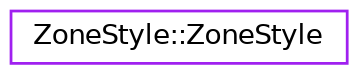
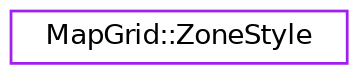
node "ZoneStyle::ZoneStyle": label "ZoneStyle::ZoneStyle" -> "MapGrid::ZoneStyle"
